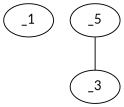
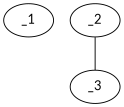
node "_5": label "_5" -> "_2"
